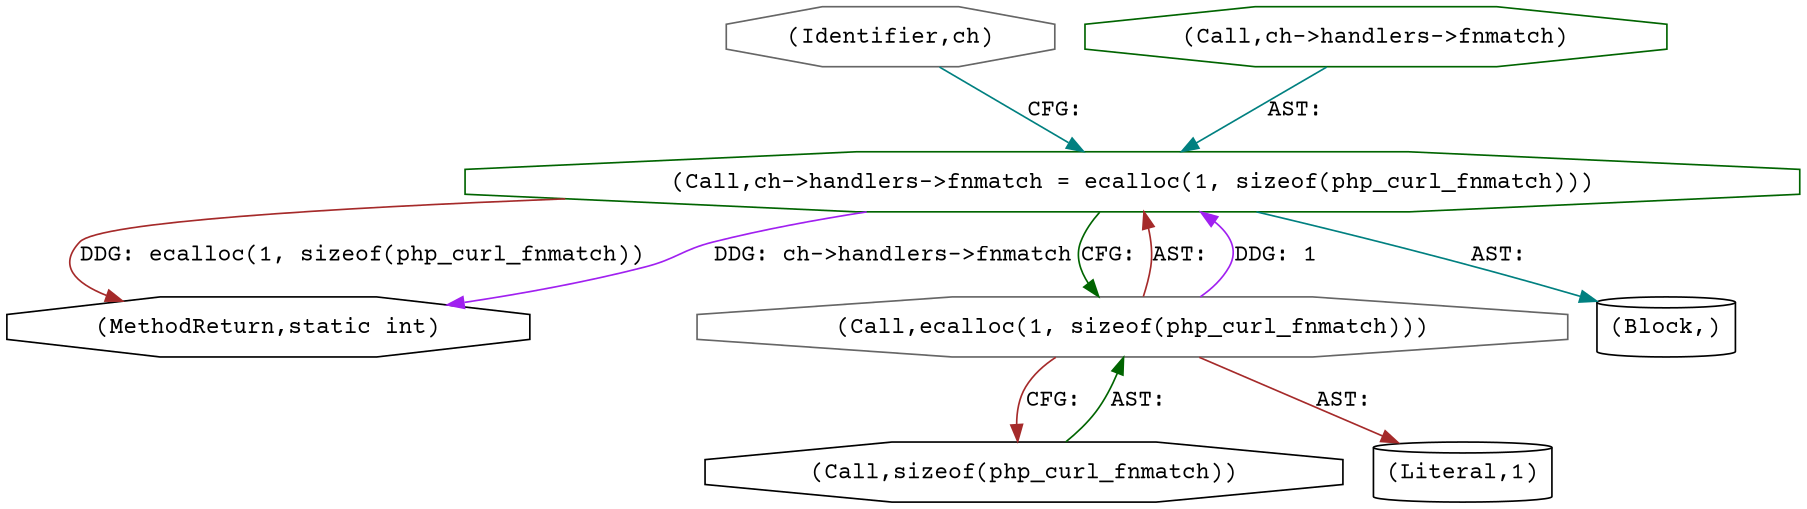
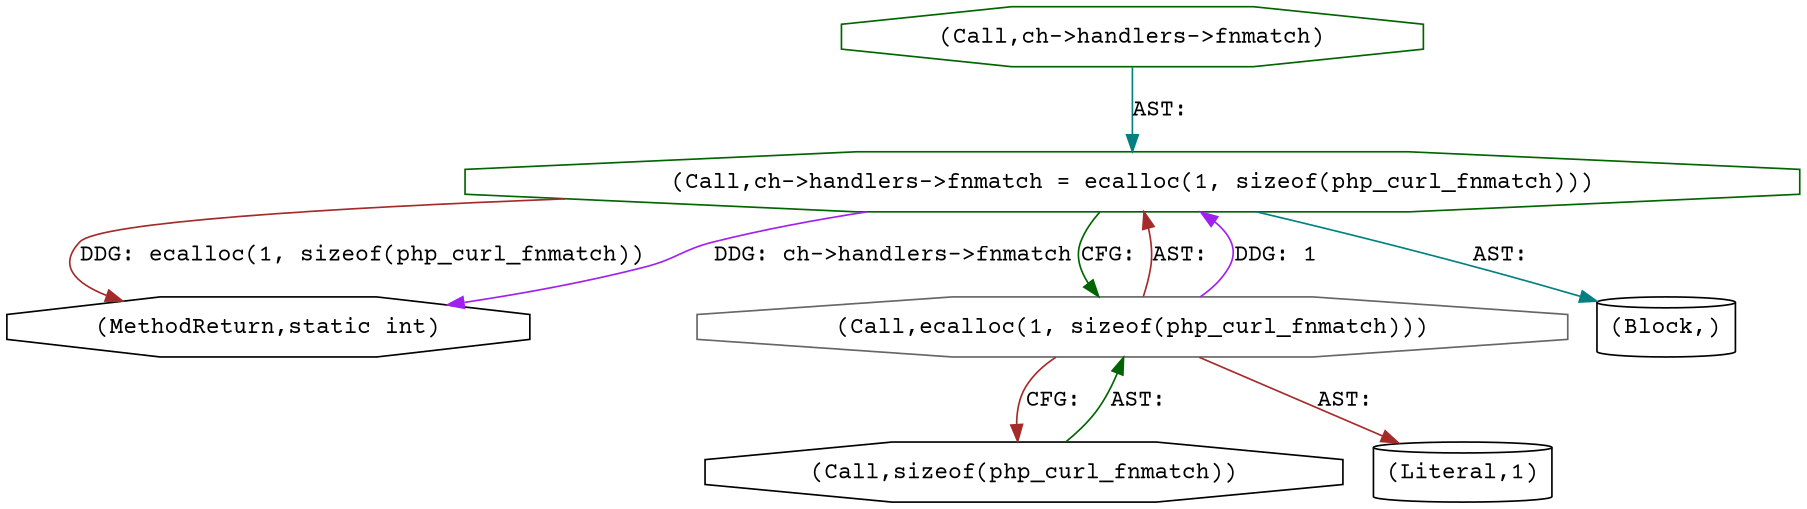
node "(Identifier,ch)": removed
